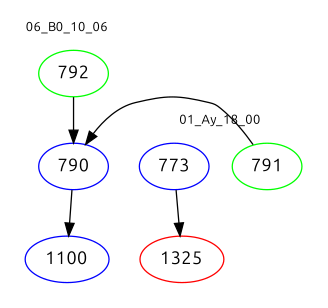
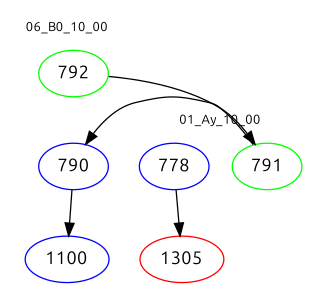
cluster "06_B0_10_06": label "06_B0_10_06" -> "06_B0_10_00"
edge "792" -> "790": now "792" -> "791"
cluster "01_Ay_18_00": label "01_Ay_18_00" -> "01_Ay_10_00"
node "773": label "773" -> "778"
node "1325": label "1325" -> "1305"
